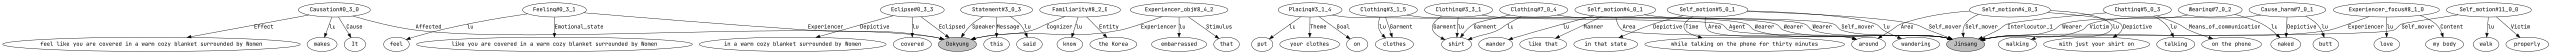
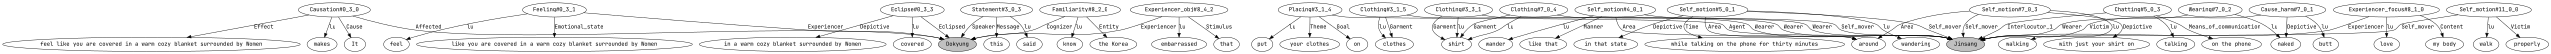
node "Self_motion#4_0_3": label "Self_motion#4_0_3" -> "Self_motion#7_0_3"
